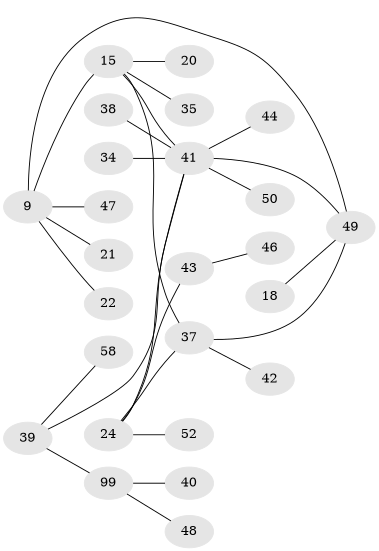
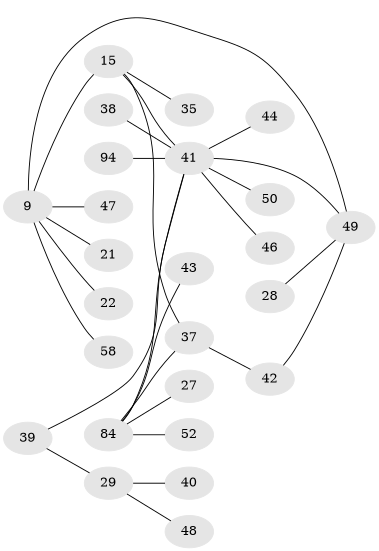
node "20": removed
node "34": label "34" -> "94"
edge "46" -- "43": now "46" -- "41"
node "18": label "18" -> "28"
edge "49" -- "37": now "49" -- "42"
node "27": added
edge "58" -- "39": now "58" -- "9"
node "24": label "24" -> "84"
node "99": label "99" -> "29"
